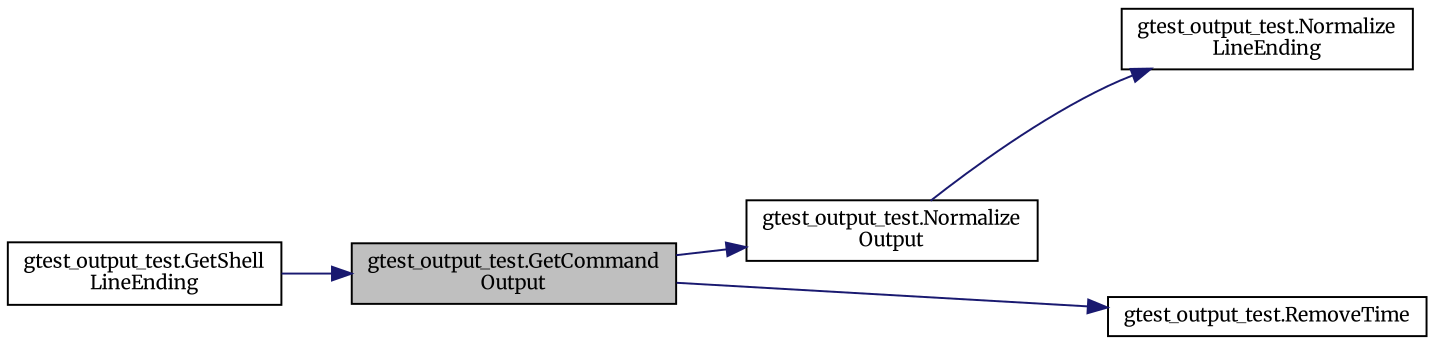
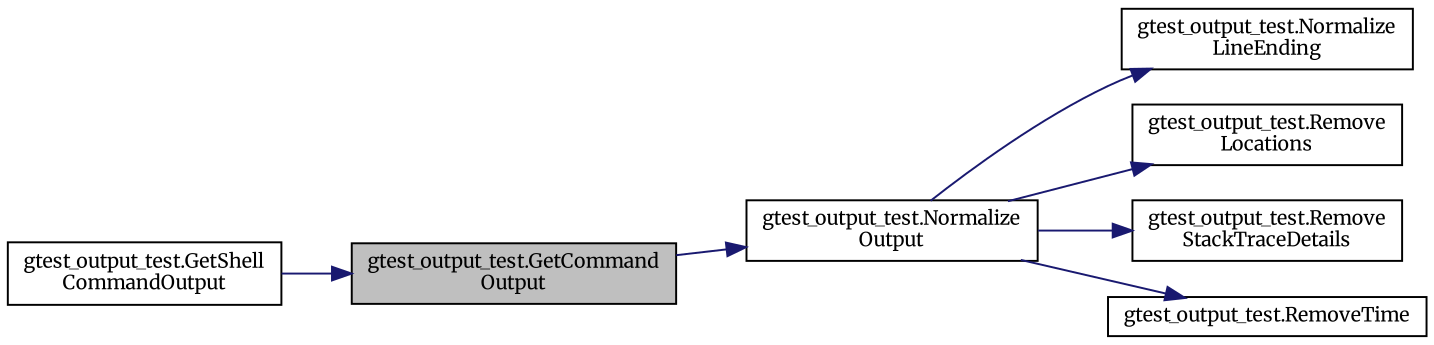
node "gtest_output_test.Remove Locations": added
node "gtest_output_test.Remove StackTraceDetails": added
node "gtest_output_test.GetShell LineEnding": label "gtest_output_test.GetShell LineEnding" -> "gtest_output_test.GetShell CommandOutput"
edge "gtest_output_test.GetCommand Output" -> "gtest_output_test.RemoveTime": now "gtest_output_test.Normalize Output" -> "gtest_output_test.RemoveTime"
